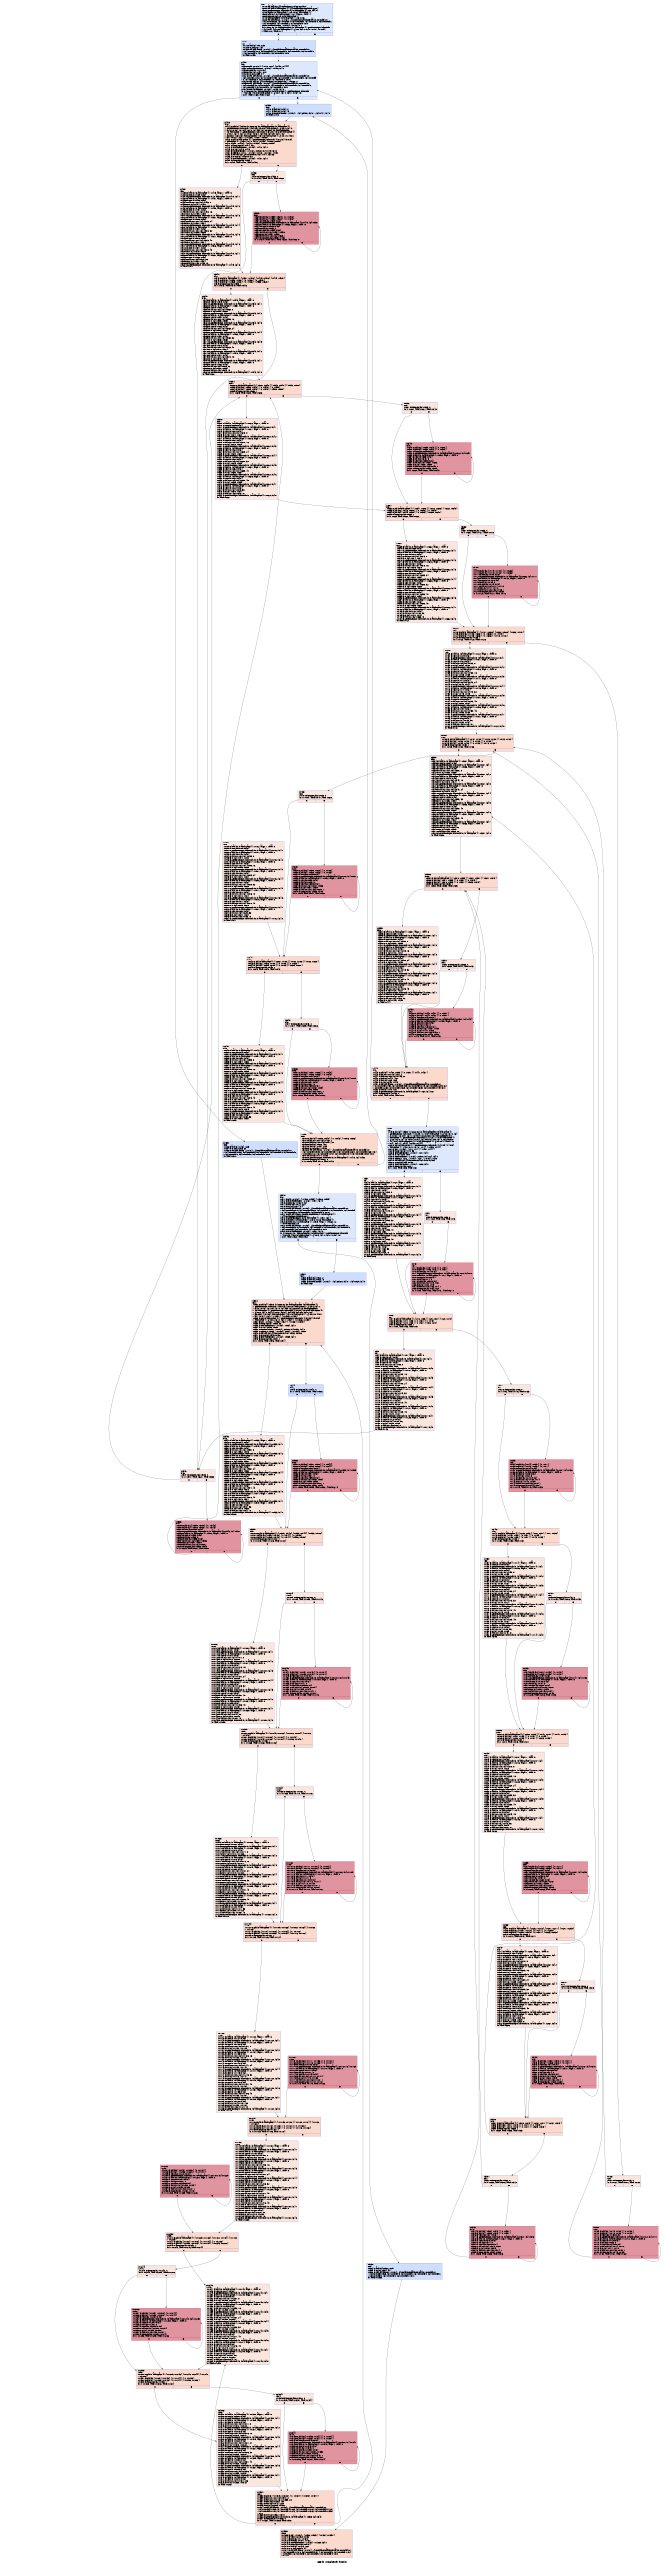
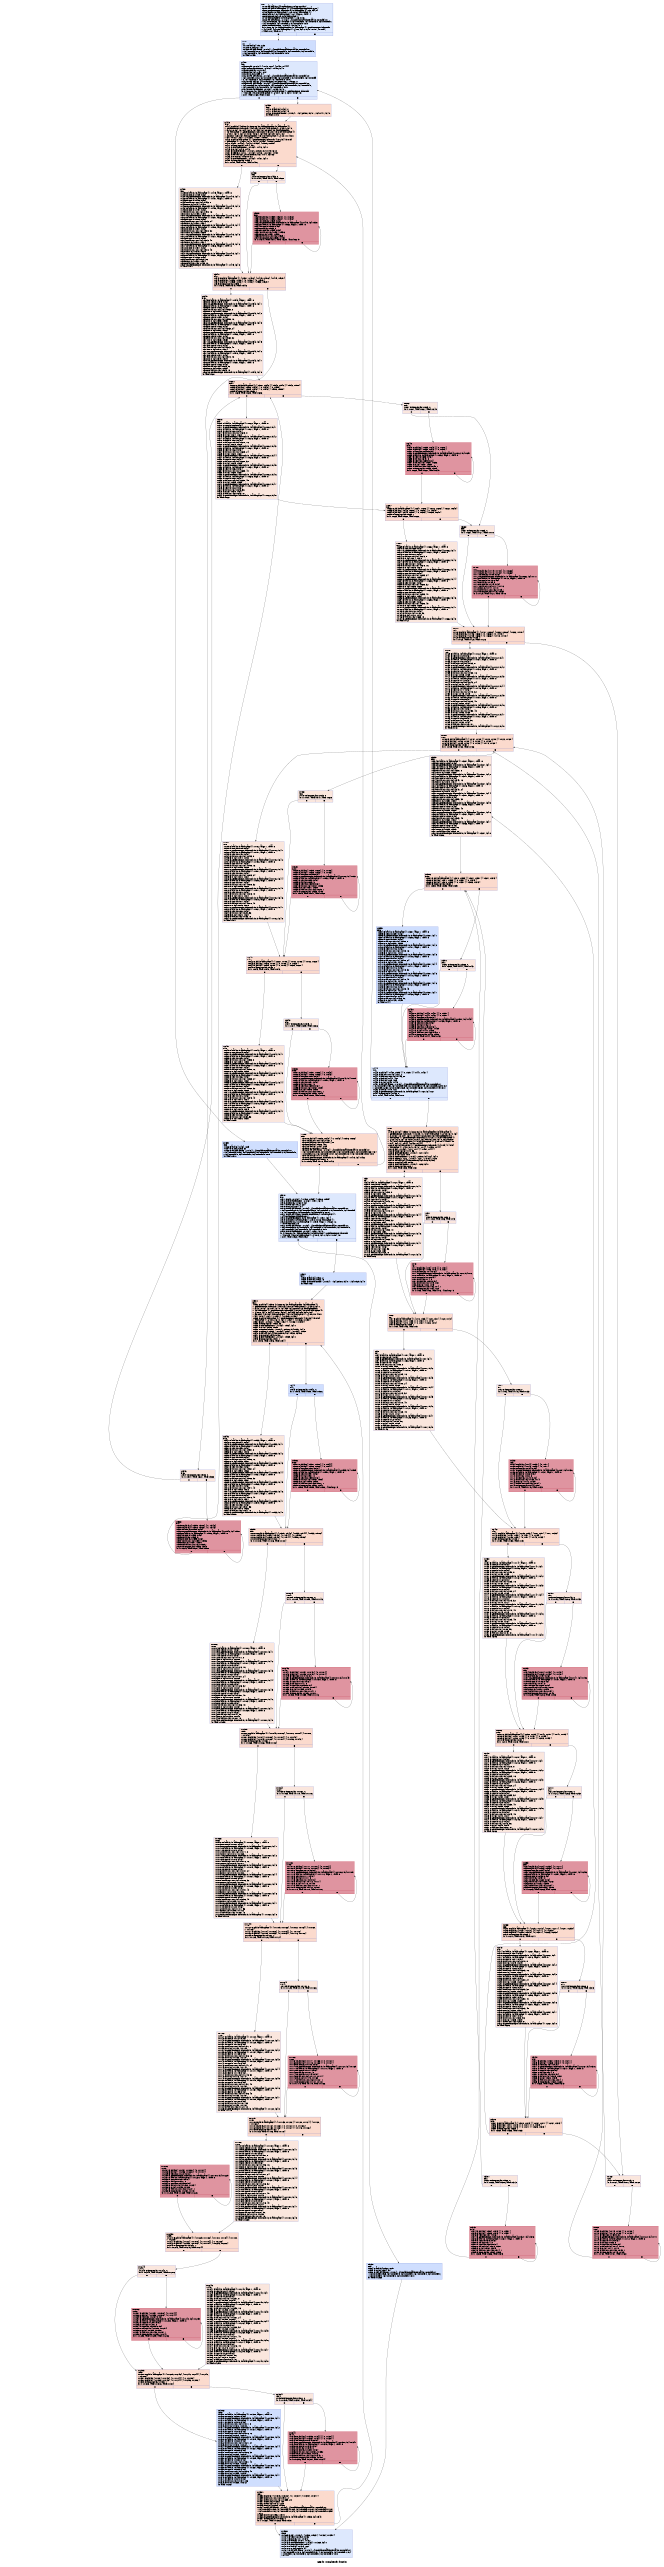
node "%469:": fillcolor #93b5fe70 -> #f7ac8e70
node "%608:": text "%618 = zext i8 %617 to i64" -> "%618 = tbaa i8 %617 to i64"
edge "%606:" -> "%661:": now "%606:" -> "%666:"
edge "%899:" -> "%469:": now "%899:" -> "%473:"
edge "%781:" -> "%333:": now "%781:" -> "%788:"
edge "%486:" -> "%546:": now "%486:" -> "%541:"
node "%393:": fillcolor #f3c7b170 -> #93b5fe70
node "%444:": fillcolor #f7ac8e70 -> #b2ccfb70
node "%18:": fillcolor #b2ccfb70 -> #f7ac8e70
edge "%465:" -> "%931:": now "%465:" -> "%910:"
edge "%93:" -> "%546:": now "%93:" -> "%146:"
node "%211:": added
node "%1124:": added
edge "%326:" -> "%331:": now "%326:" -> "%726:"
edge "%1239:" -> "%1246:": removed
node "%1306:": fillcolor #f3c7b170 -> #93b5fe70
edge "%1357:" -> "%1246:": now "%1357:" -> "%1368:"
node "%1368:": fillcolor #f7ac8e70 -> #b2ccfb70
